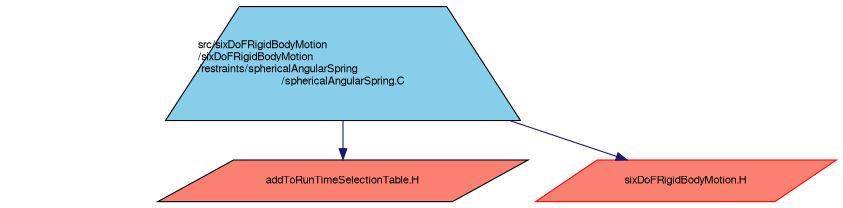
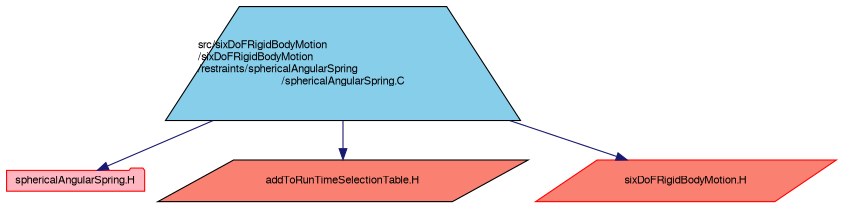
node "sphericalAngularSpring.H": added
